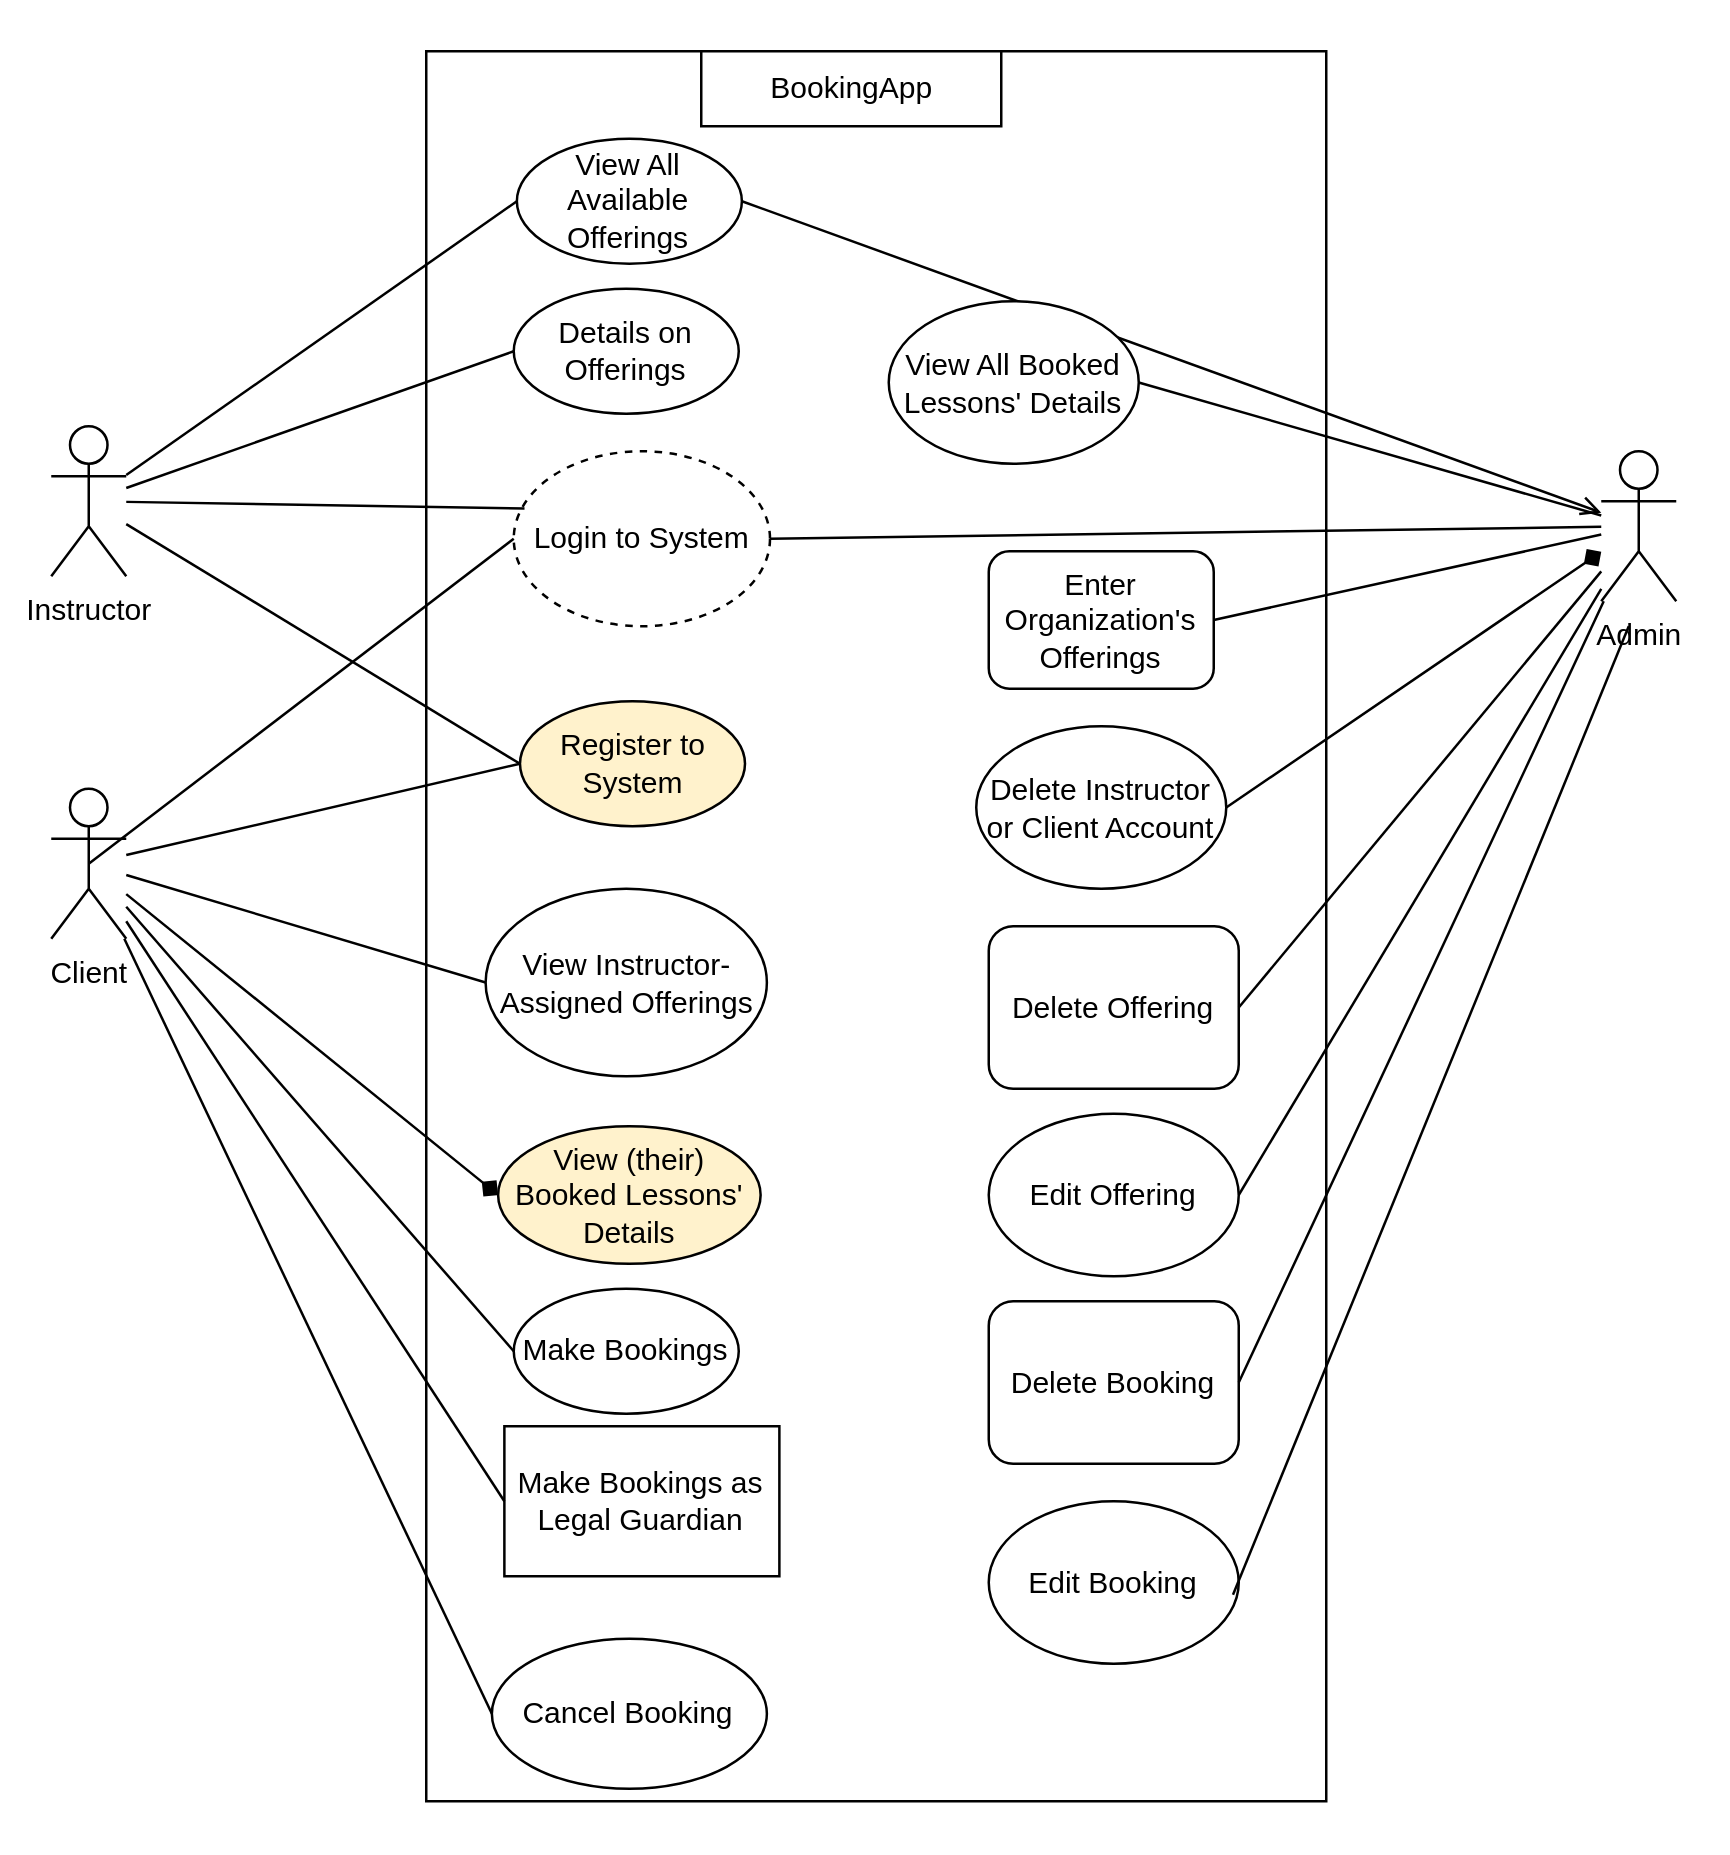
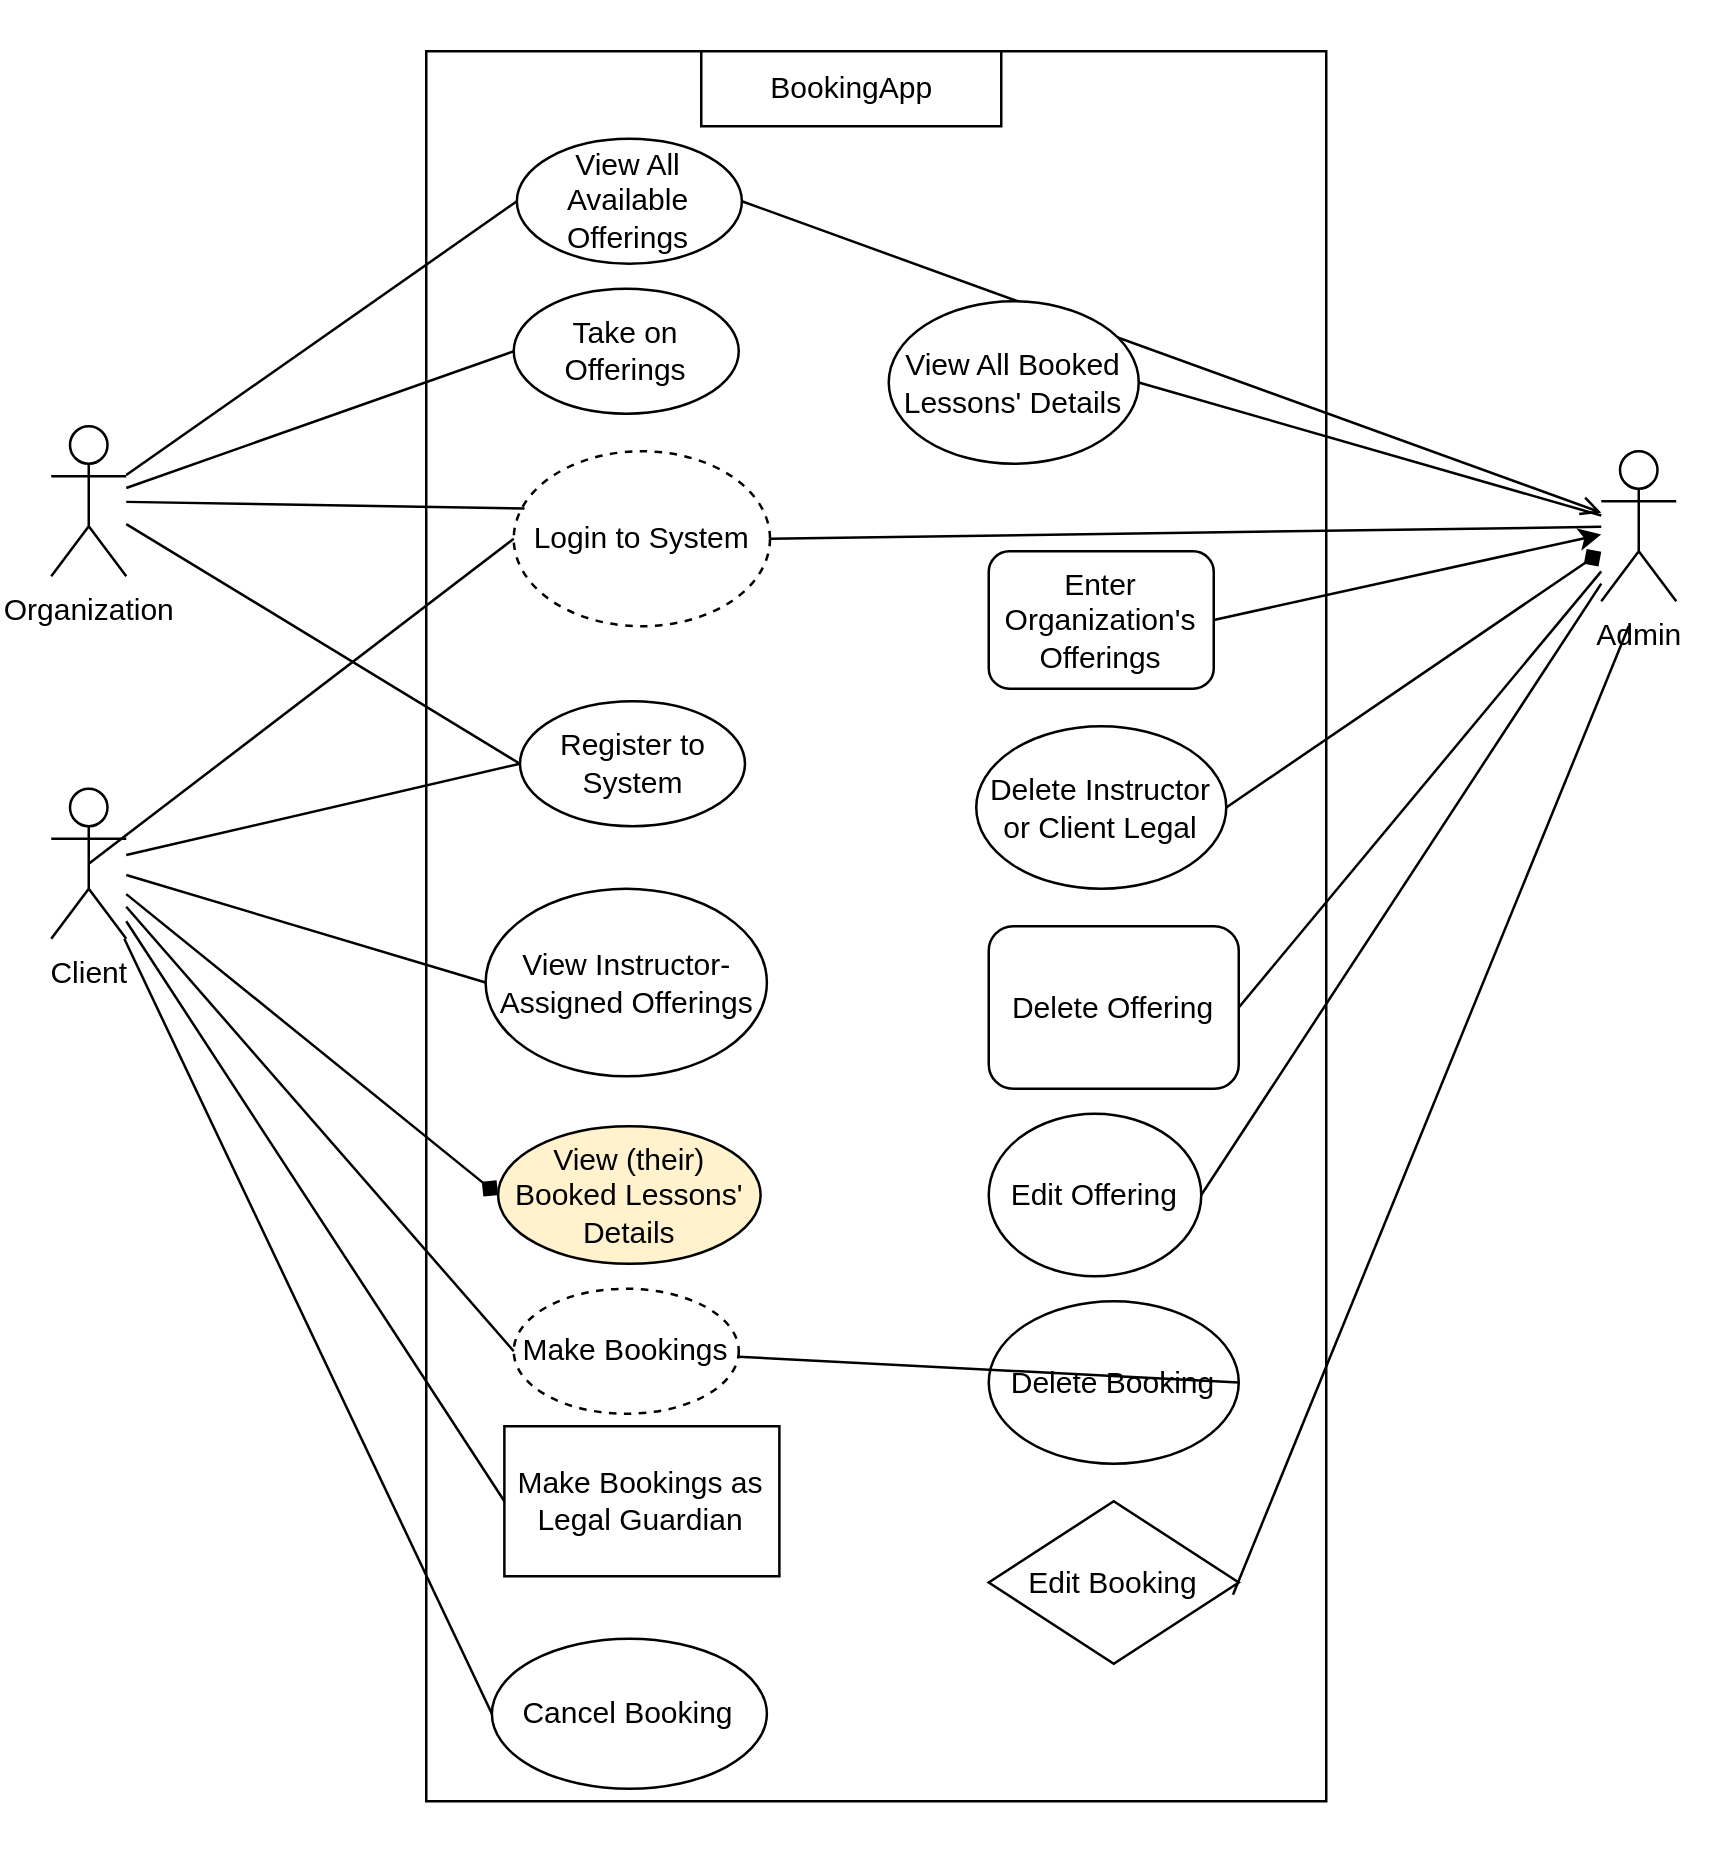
node "Details on Offerings": label "Details on Offerings" -> "Take on Offerings"
edge "Admin" -- "Enter Organization's Offerings": arrowhead none -> classic
node "Instructor": label "Instructor" -> "Organization"
node "Register to System": fillcolor #fff2cc -> #ffffff
node "Delete Instructor or Client Account": label "Delete Instructor or Client Account" -> "Delete Instructor or Client Legal"
edge "Admin" -- "Delete Booking": now "Make Bookings" -- "Delete Booking"
node "Edit Offering": size 250x163 -> 213x163
node "Make Bookings": style solid -> dashed
node "Delete Booking": shape rounded rectangle -> ellipse
node "Edit Booking": shape ellipse -> diamond
